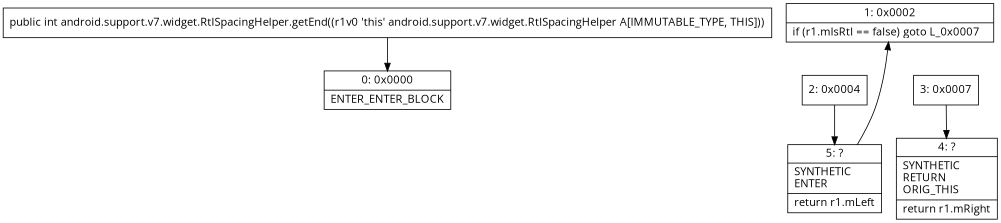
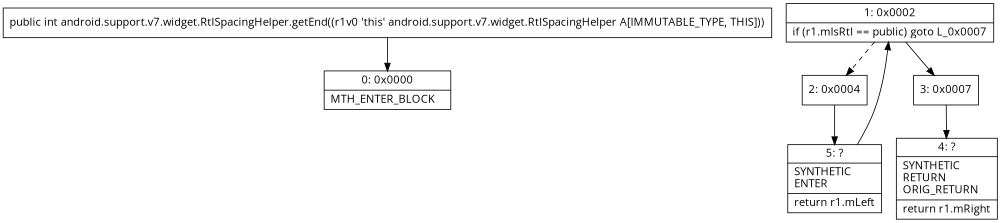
node "1: 0x0002": text "if (r1.mIsRtl == false) goto L_0x0007" -> "if (r1.mIsRtl == public) goto L_0x0007"
edge "1: 0x0002" -> "2: 0x0004": added
edge "1: 0x0002" -> "3: 0x0007": added
node "0: 0x0000": text "ENTER_ENTER_BLOCK" -> "MTH_ENTER_BLOCK"
node "4: ?": text "ORIG_THIS" -> "ORIG_RETURN"
